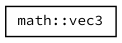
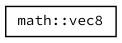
node "math::vec3": label "math::vec3" -> "math::vec8"
